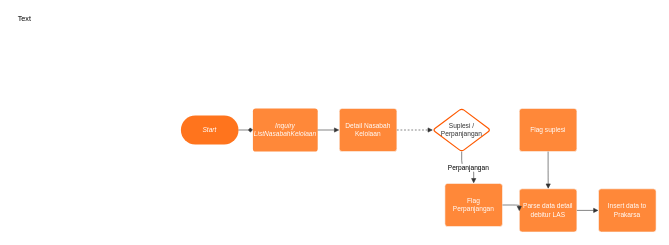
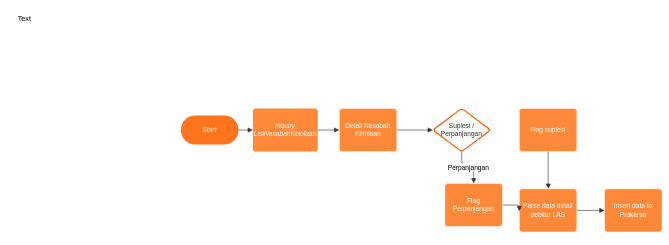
edge "Start" -> "Inquiry ListNasabahKelolaan": arrowhead diamond -> block
edge "Detail Nasabah Kelolaan" -> "Suplesi / Perpanjangan": style dashed -> solid
node "Insert data to Prakarsa": moved (627, 210) -> (633, 210)
